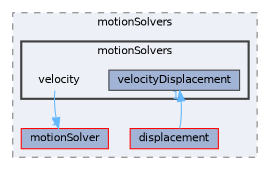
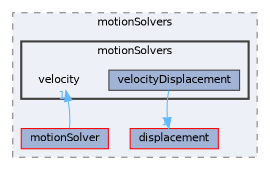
edge "velocity" -> "motionSolver": reversed
edge "displacement" -> "velocityDisplacement": reversed
